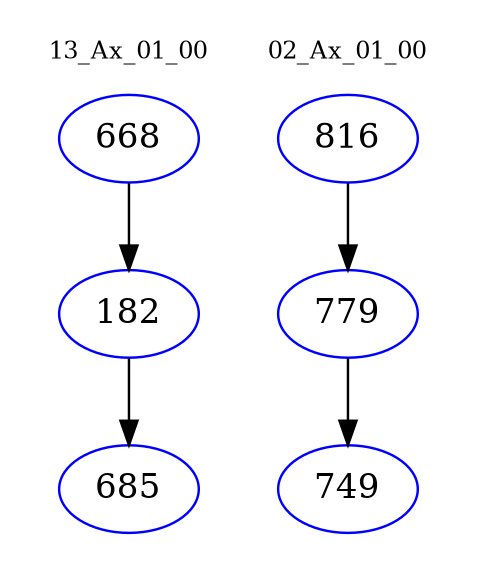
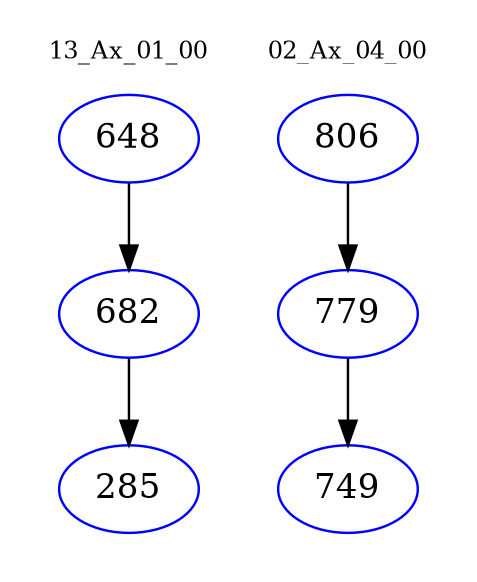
cluster "02_Ax_01_00": label "02_Ax_01_00" -> "02_Ax_04_00"
node "668": label "668" -> "648"
node "816": label "816" -> "806"
node "182": label "182" -> "682"
node "685": label "685" -> "285"
